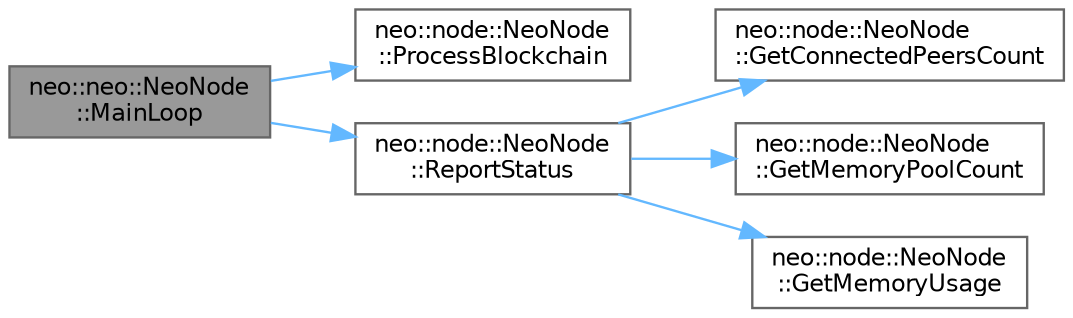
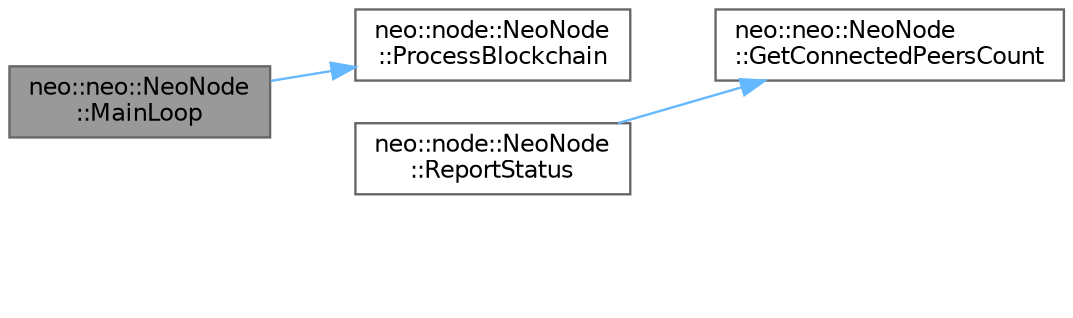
node "neo::node::NeoNode ::GetConnectedPeersCount": label "neo::node::NeoNode ::GetConnectedPeersCount" -> "neo::neo::NeoNode ::GetConnectedPeersCount"
edge "neo::neo::NeoNode ::MainLoop" -> "neo::node::NeoNode ::ReportStatus": removed
node "neo::node::NeoNode ::GetMemoryPoolCount": removed
node "neo::node::NeoNode ::GetMemoryUsage": removed
